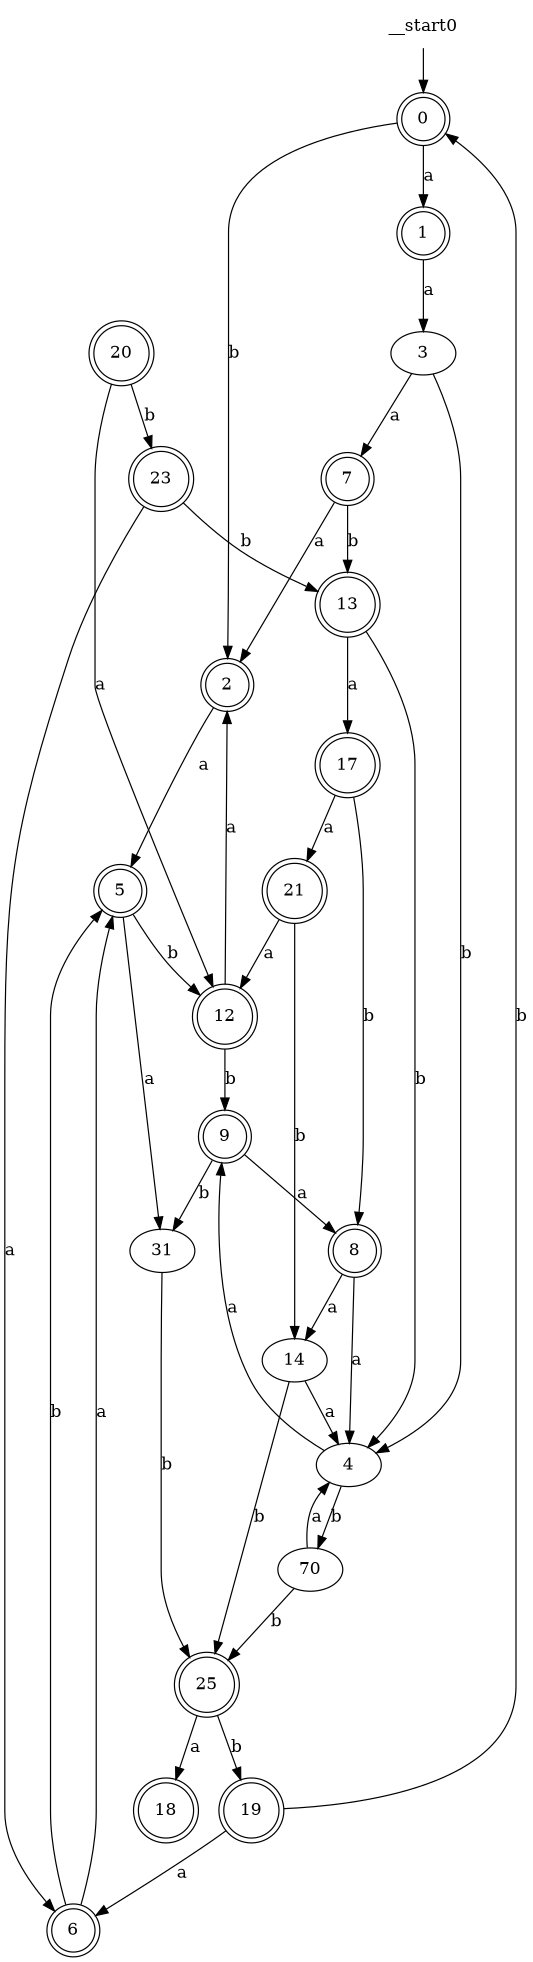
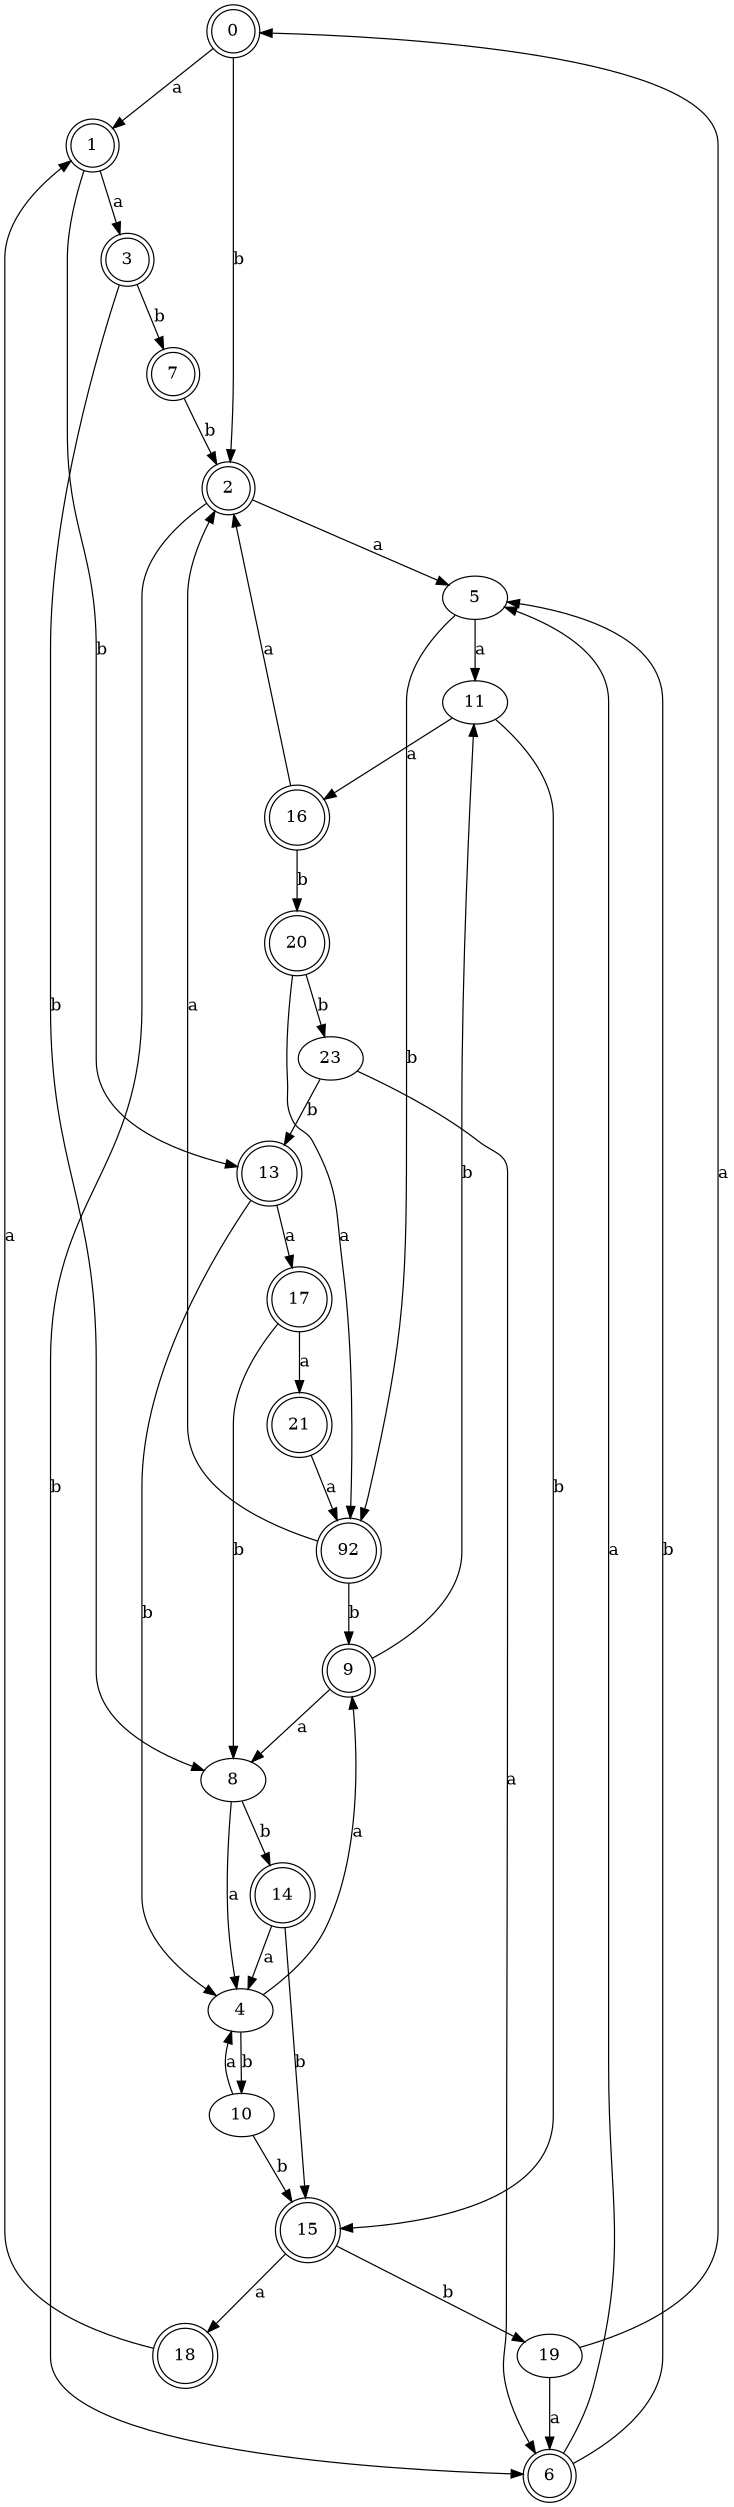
node "__start0": removed
node "3": shape ellipse -> doublecircle
edge "3" -> "7": label "a" -> "b"
node "23": shape doublecircle -> ellipse
edge "7" -> "13": now "1" -> "13"
edge "7" -> "2": label "a" -> "b"
node "16": added
node "5": shape doublecircle -> ellipse
edge "3" -> "4": now "3" -> "8"
node "12": label "12" -> "92"
edge "19" -> "0": label "b" -> "a"
edge "21" -> "14": removed, label "b"
node "31": label "31" -> "11"
node "8": shape doublecircle -> ellipse
edge "18" -> "1": added, label "a"
edge "8" -> "14": label "a" -> "b"
node "14": shape ellipse -> doublecircle
node "70": label "70" -> "10"
edge "2" -> "6": added, label "b"
node "25": label "25" -> "15"
node "19": shape doublecircle -> ellipse
